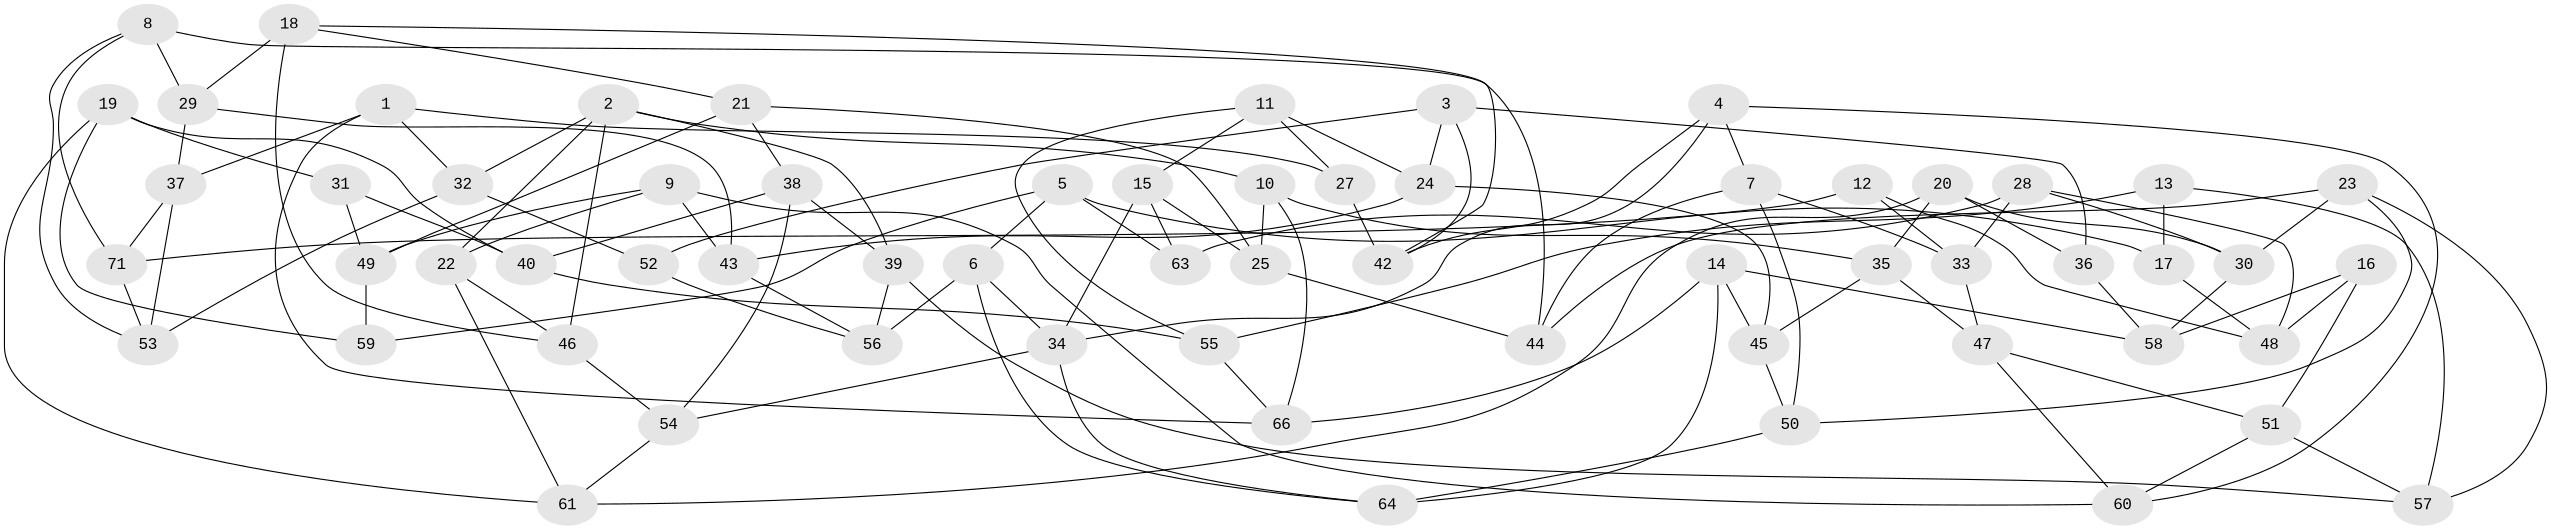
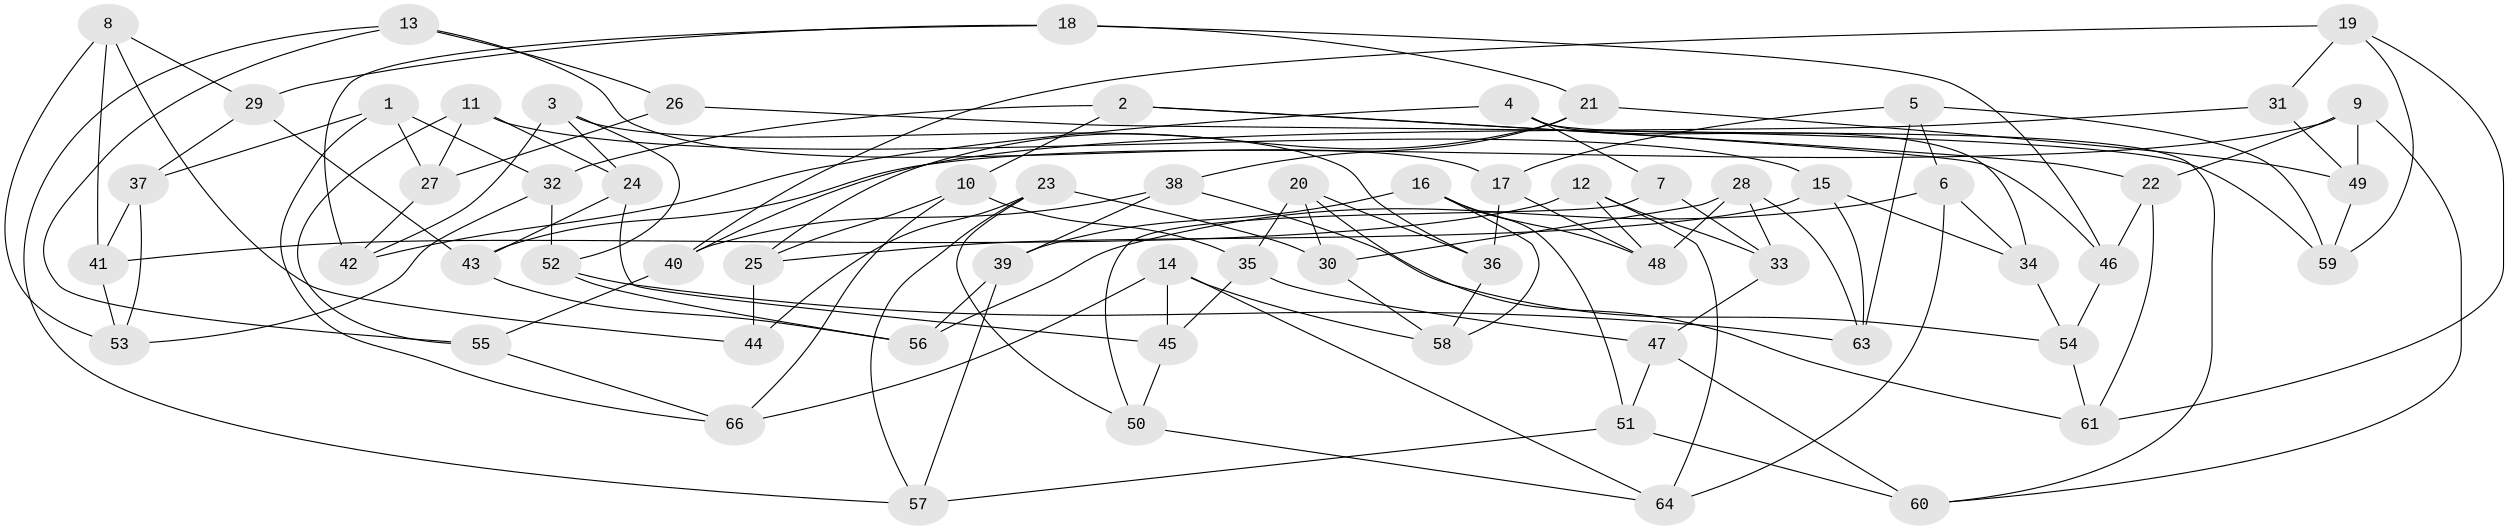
node "26": added
edge "2" -- "39": now "16" -- "39"
edge "17" -- "36": added
edge "7" -- "44": removed
node "71": label "71" -> "41"
edge "52" -- "63": added
edge "34" -- "64": now "12" -- "64"
